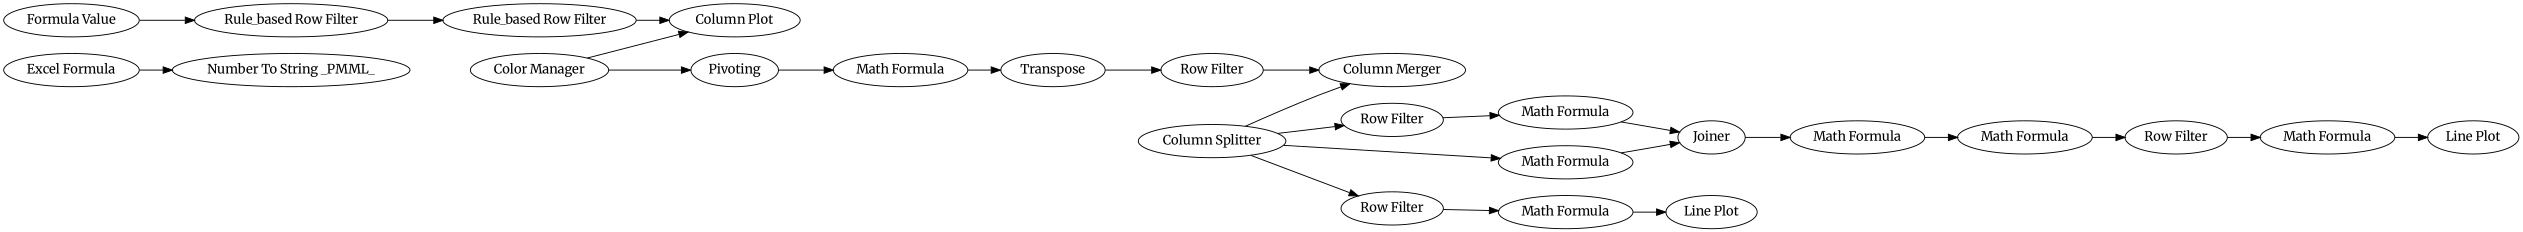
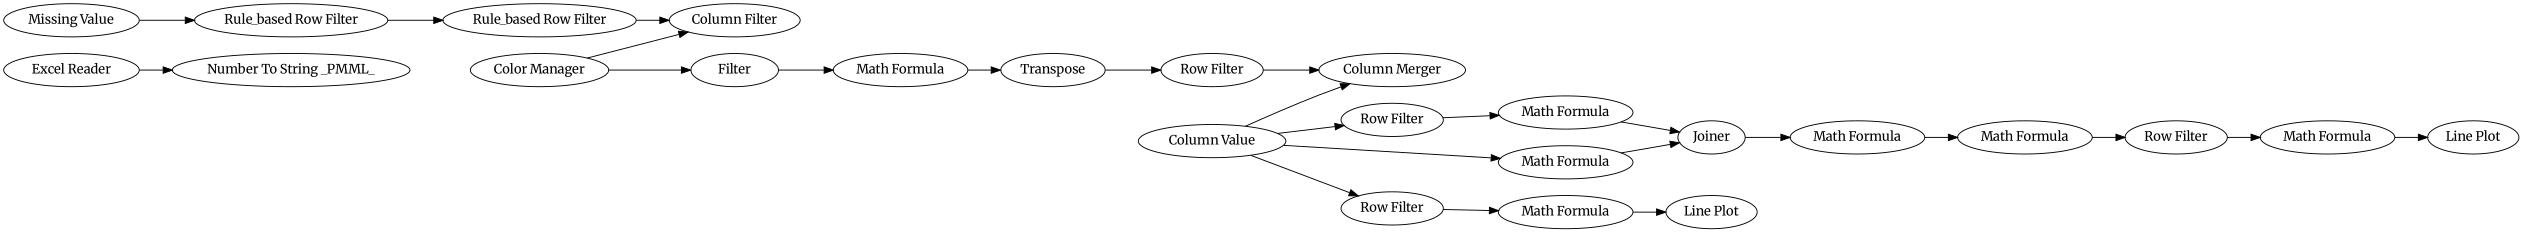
node "Formula Value": label "Formula Value" -> "Missing Value"
node "Column Plot": label "Column Plot" -> "Column Filter"
node "Excel Formula": label "Excel Formula" -> "Excel Reader"
node "Pivoting": label "Pivoting" -> "Filter"
node "Column Splitter": label "Column Splitter" -> "Column Value"
